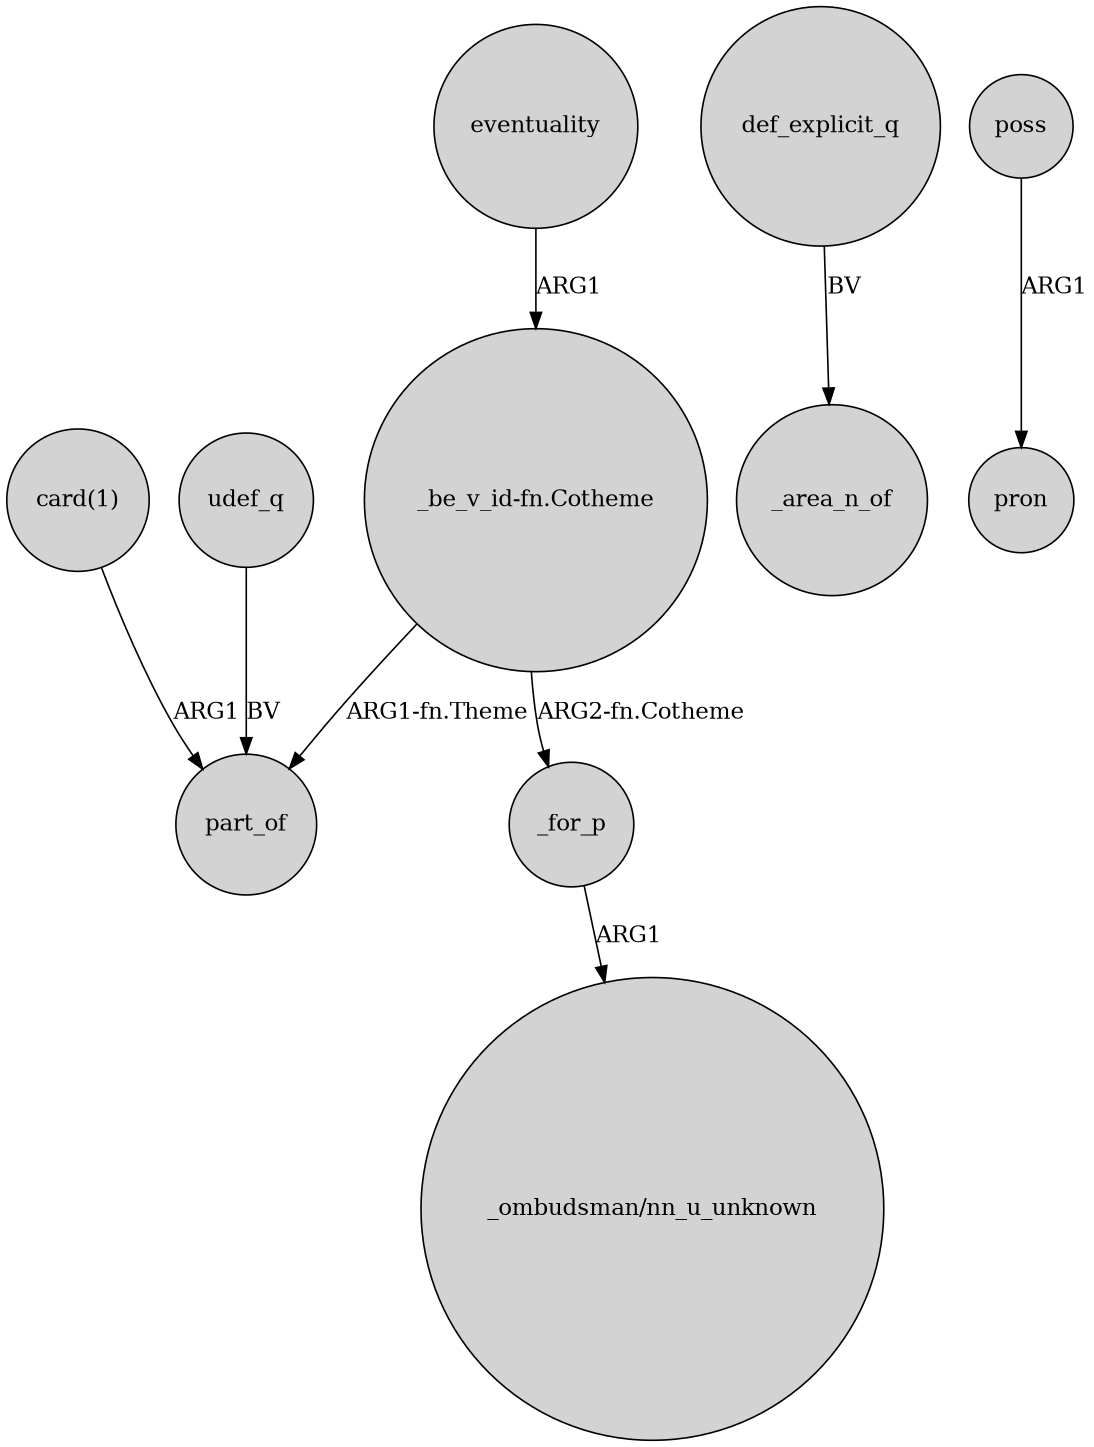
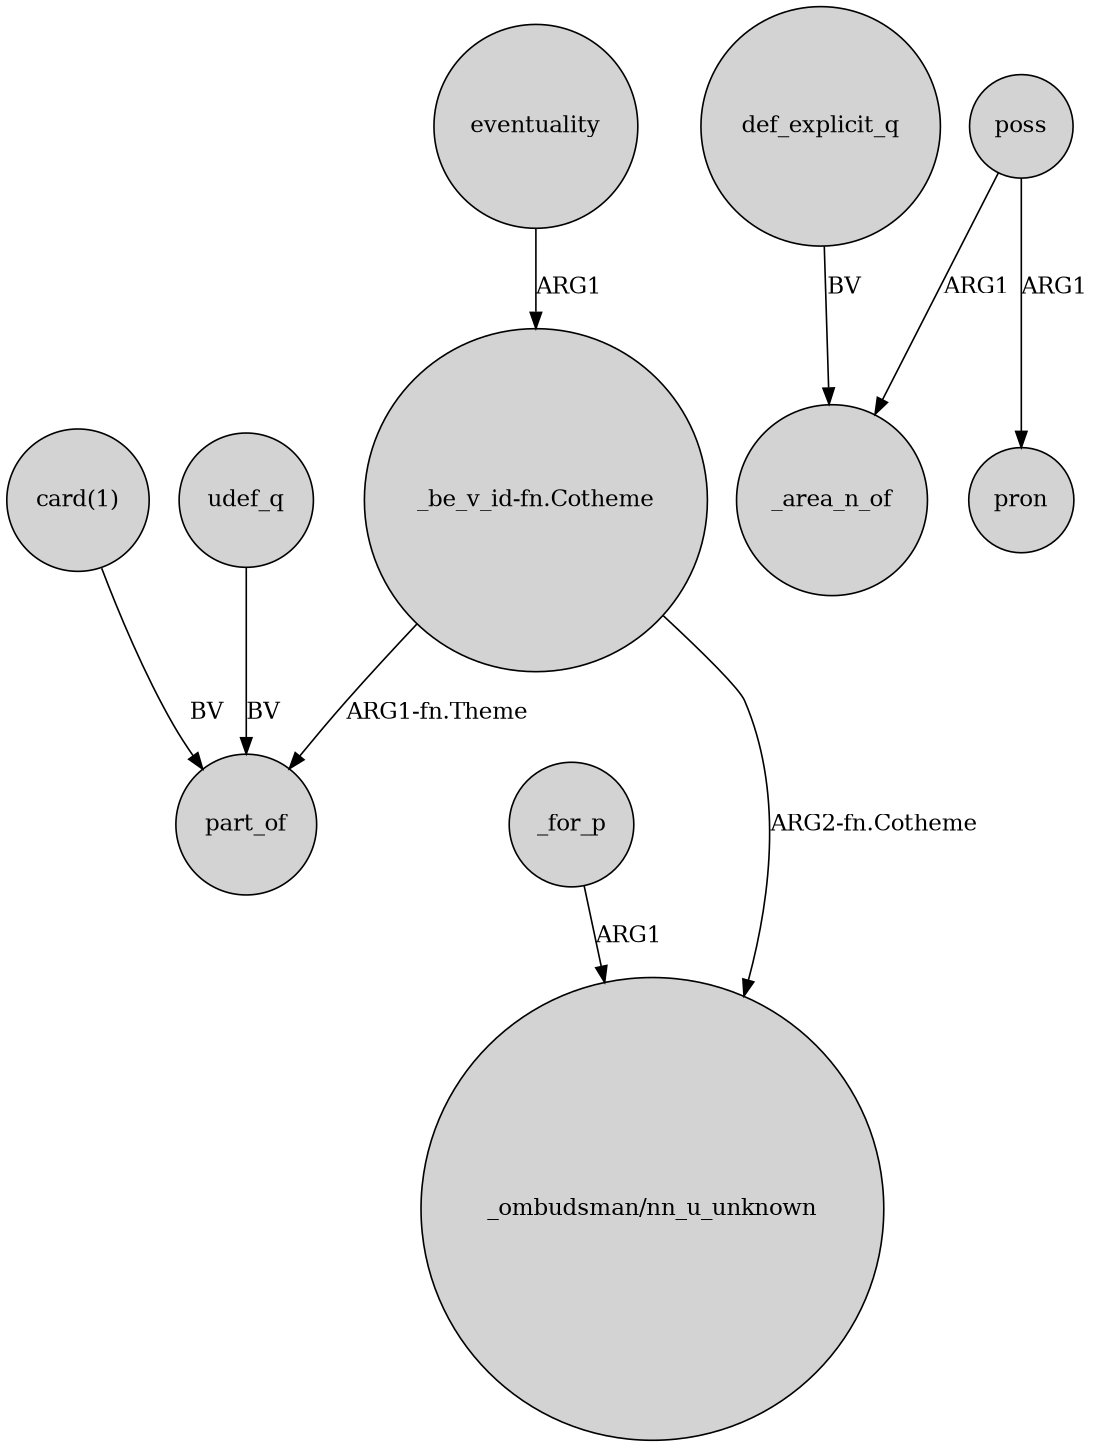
edge "poss" -> "_area_n_of": added, label "ARG1"
edge "_be_v_id-fn.Cotheme" -> "_for_p": now "_be_v_id-fn.Cotheme" -> "_ombudsman/nn_u_unknown"
edge "card(1)" -> "part_of": label "ARG1" -> "BV"
